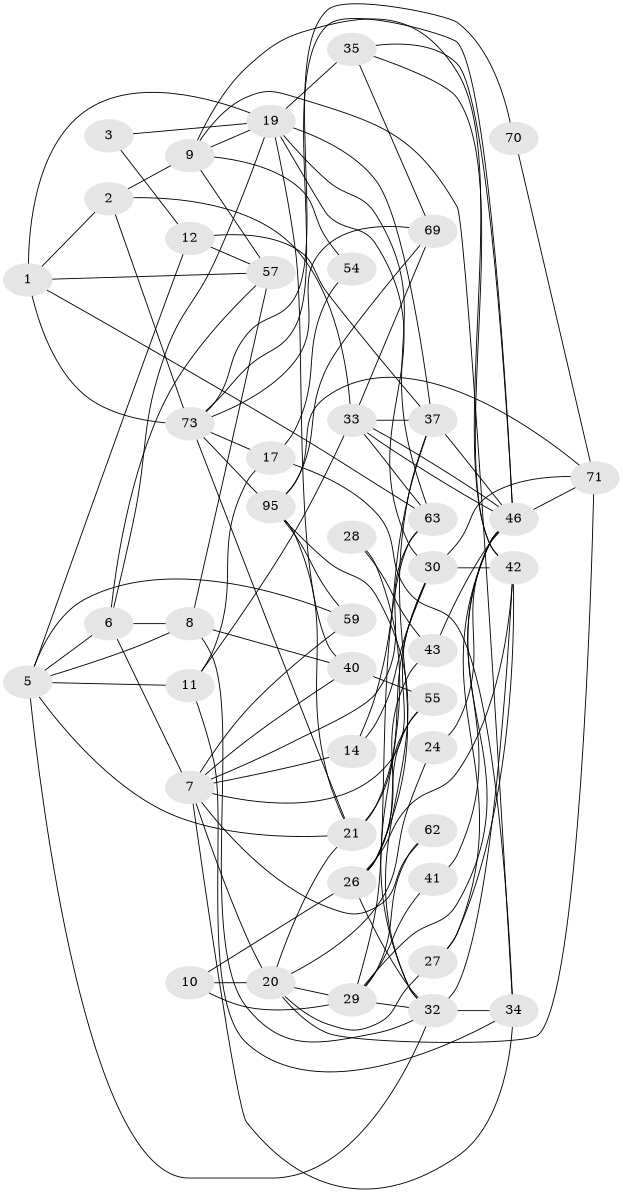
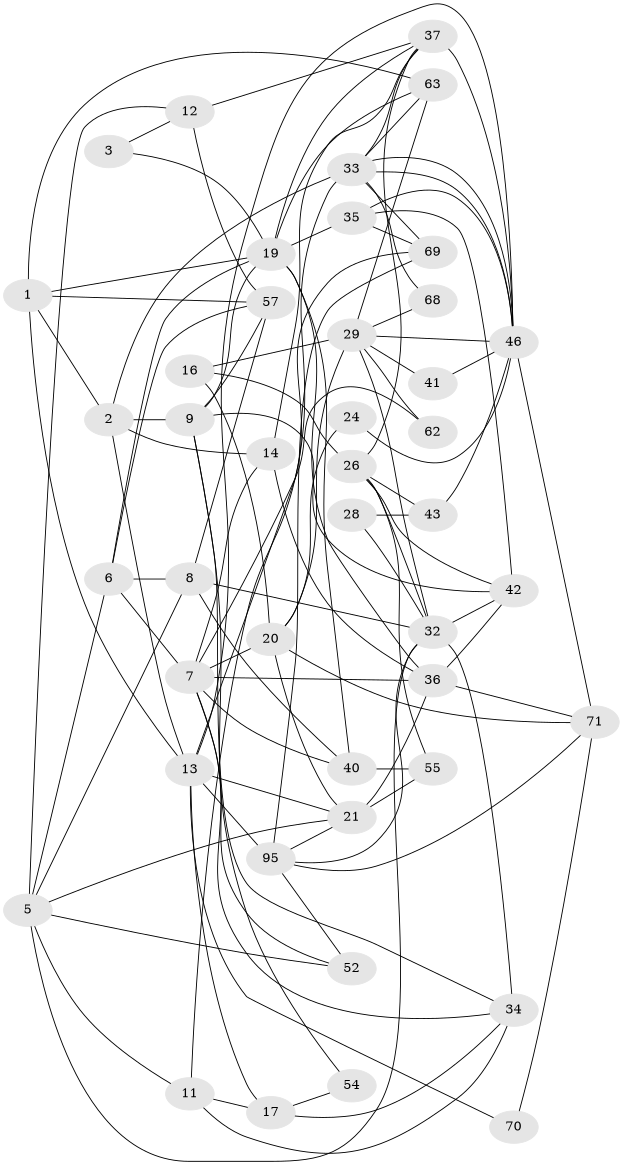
node "68": added
node "73": label "73" -> "13"
edge "2" -- "14": added
node "30": label "30" -> "36"
node "59": label "59" -> "52"
edge "63" -- "7": removed
node "27": removed
node "10": label "10" -> "16"
